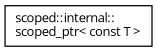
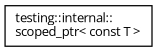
node "scoped::internal:: scoped_ptr< const T >": label "scoped::internal:: scoped_ptr< const T >" -> "testing::internal:: scoped_ptr< const T >"
